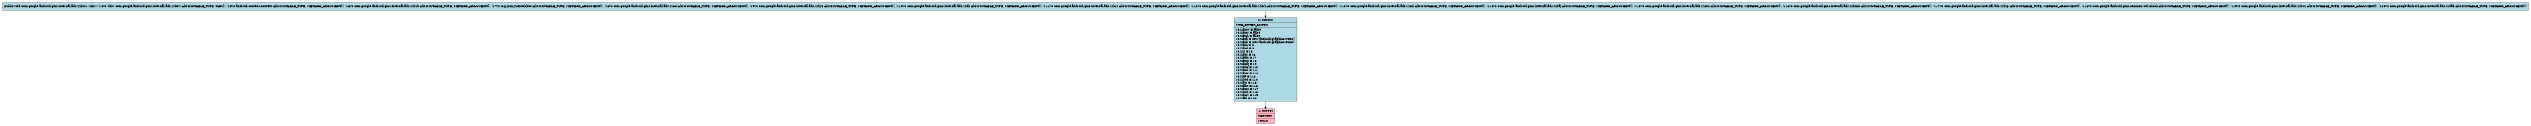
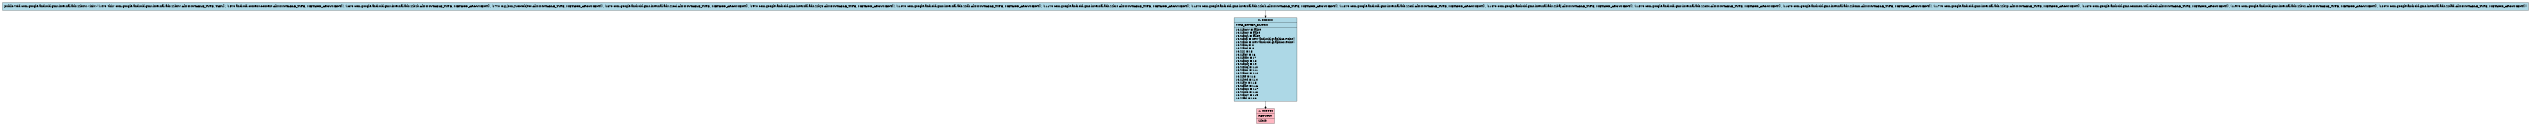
node "1: 0x004c": text "return" -> "zzbsb"
